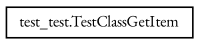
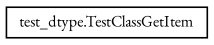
node "test_test.TestClassGetItem": label "test_test.TestClassGetItem" -> "test_dtype.TestClassGetItem"
